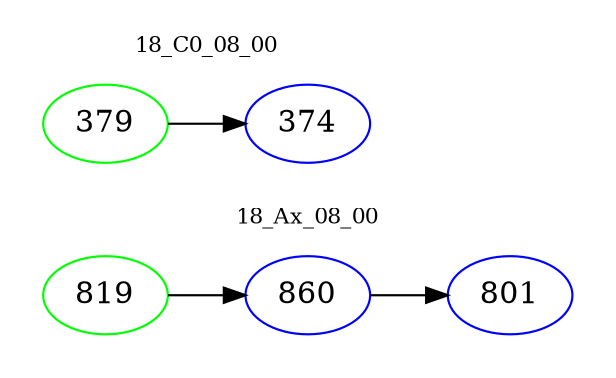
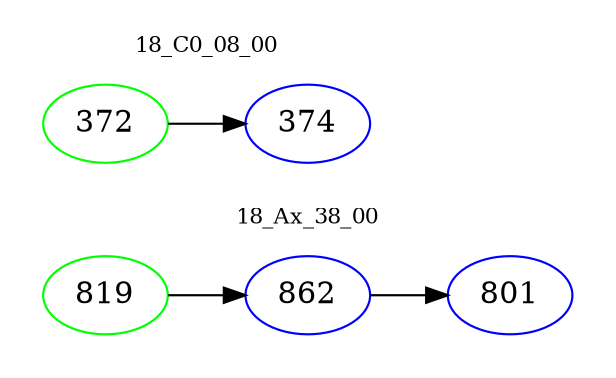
node "379": label "379" -> "372"
cluster "18_Ax_08_00": label "18_Ax_08_00" -> "18_Ax_38_00"
node "860": label "860" -> "862"
